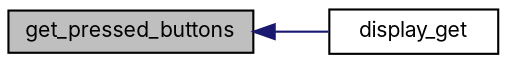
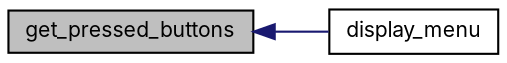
node "display_get": label "display_get" -> "display_menu"
